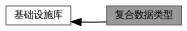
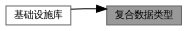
edge "复合数据类型" -> "基础设施库": reversed
